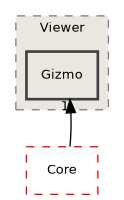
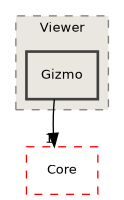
edge "Core" -> "Gizmo": reversed
